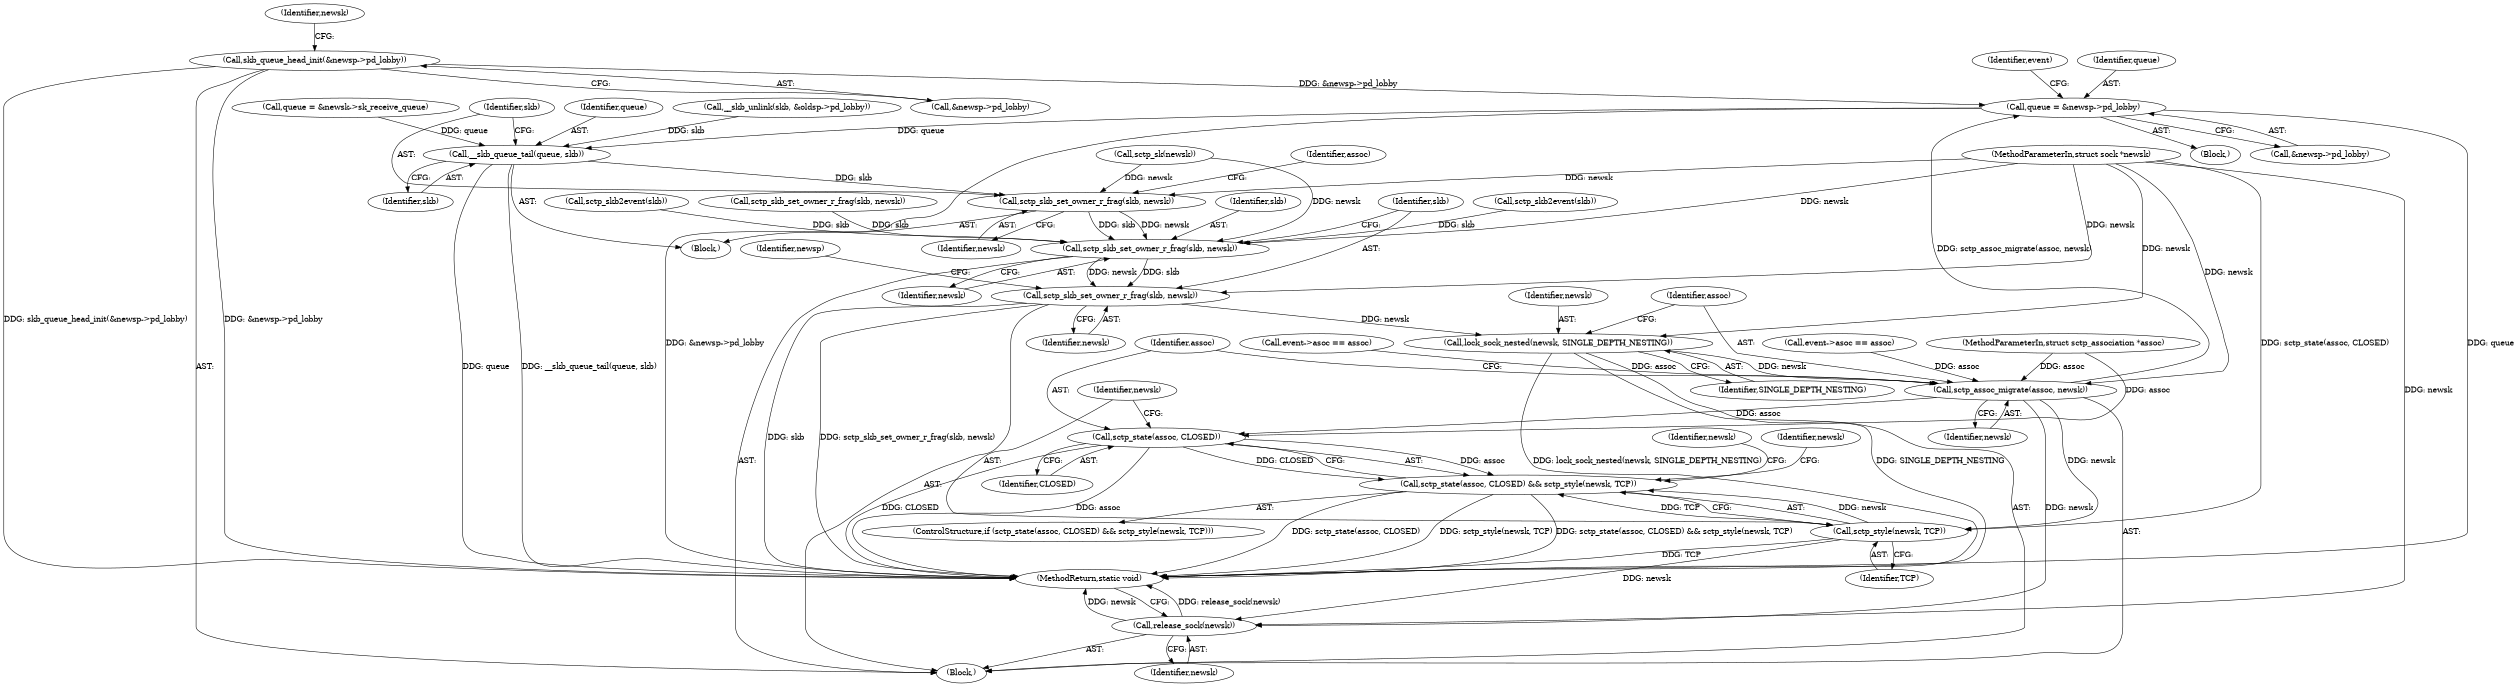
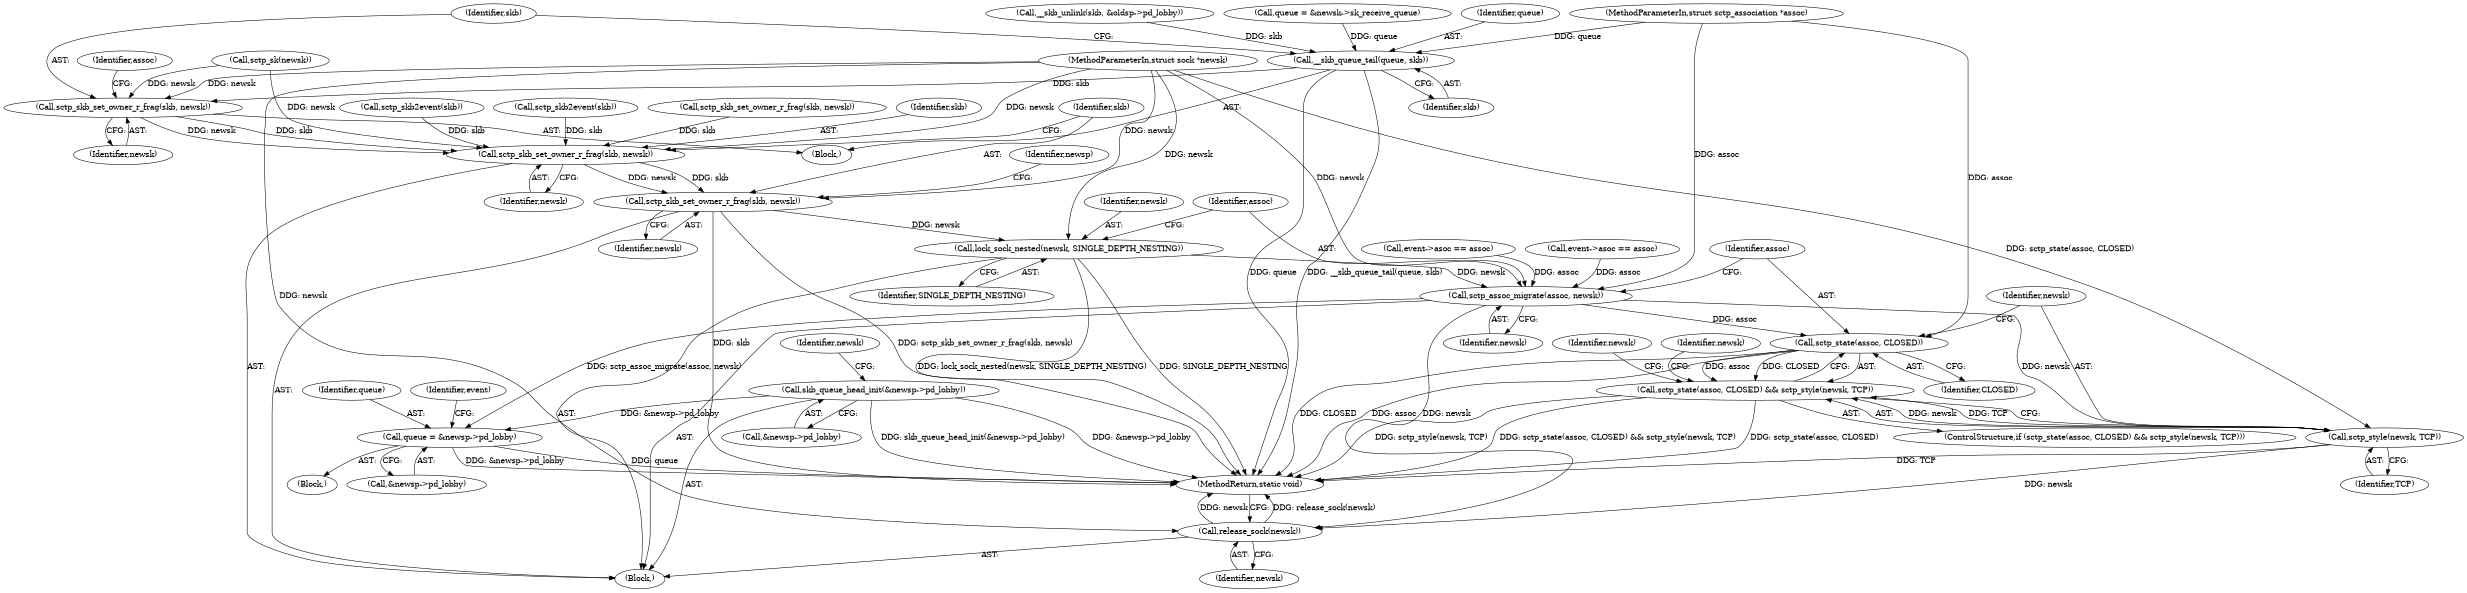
edge "(Call,queue = &newsp->pd_lobby)" -> "(Call,__skb_queue_tail(queue, skb))": now "(MethodParameterIn,struct sctp_association *assoc)" -> "(Call,__skb_queue_tail(queue, skb))"
